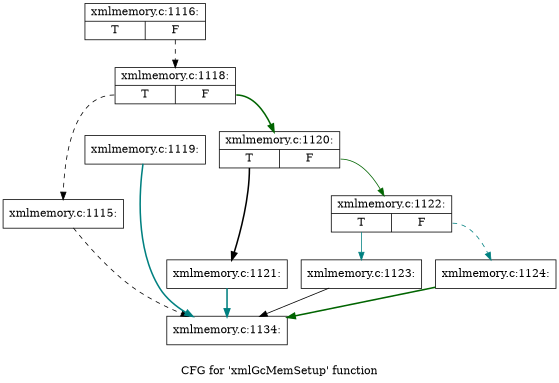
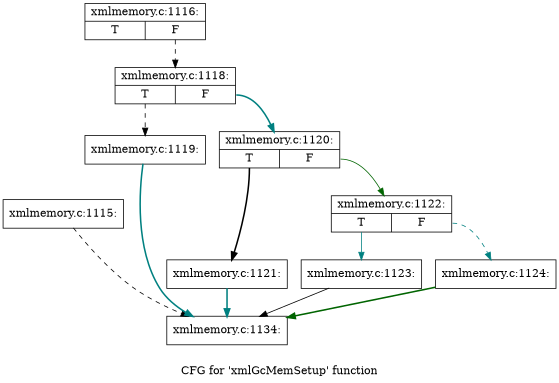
edge "xmlmemory.c:1118:" -> "xmlmemory.c:1120:": color darkgreen -> teal
edge "xmlmemory.c:1118:" -> "xmlmemory.c:1115:": now "xmlmemory.c:1118:" -> "xmlmemory.c:1119:"
